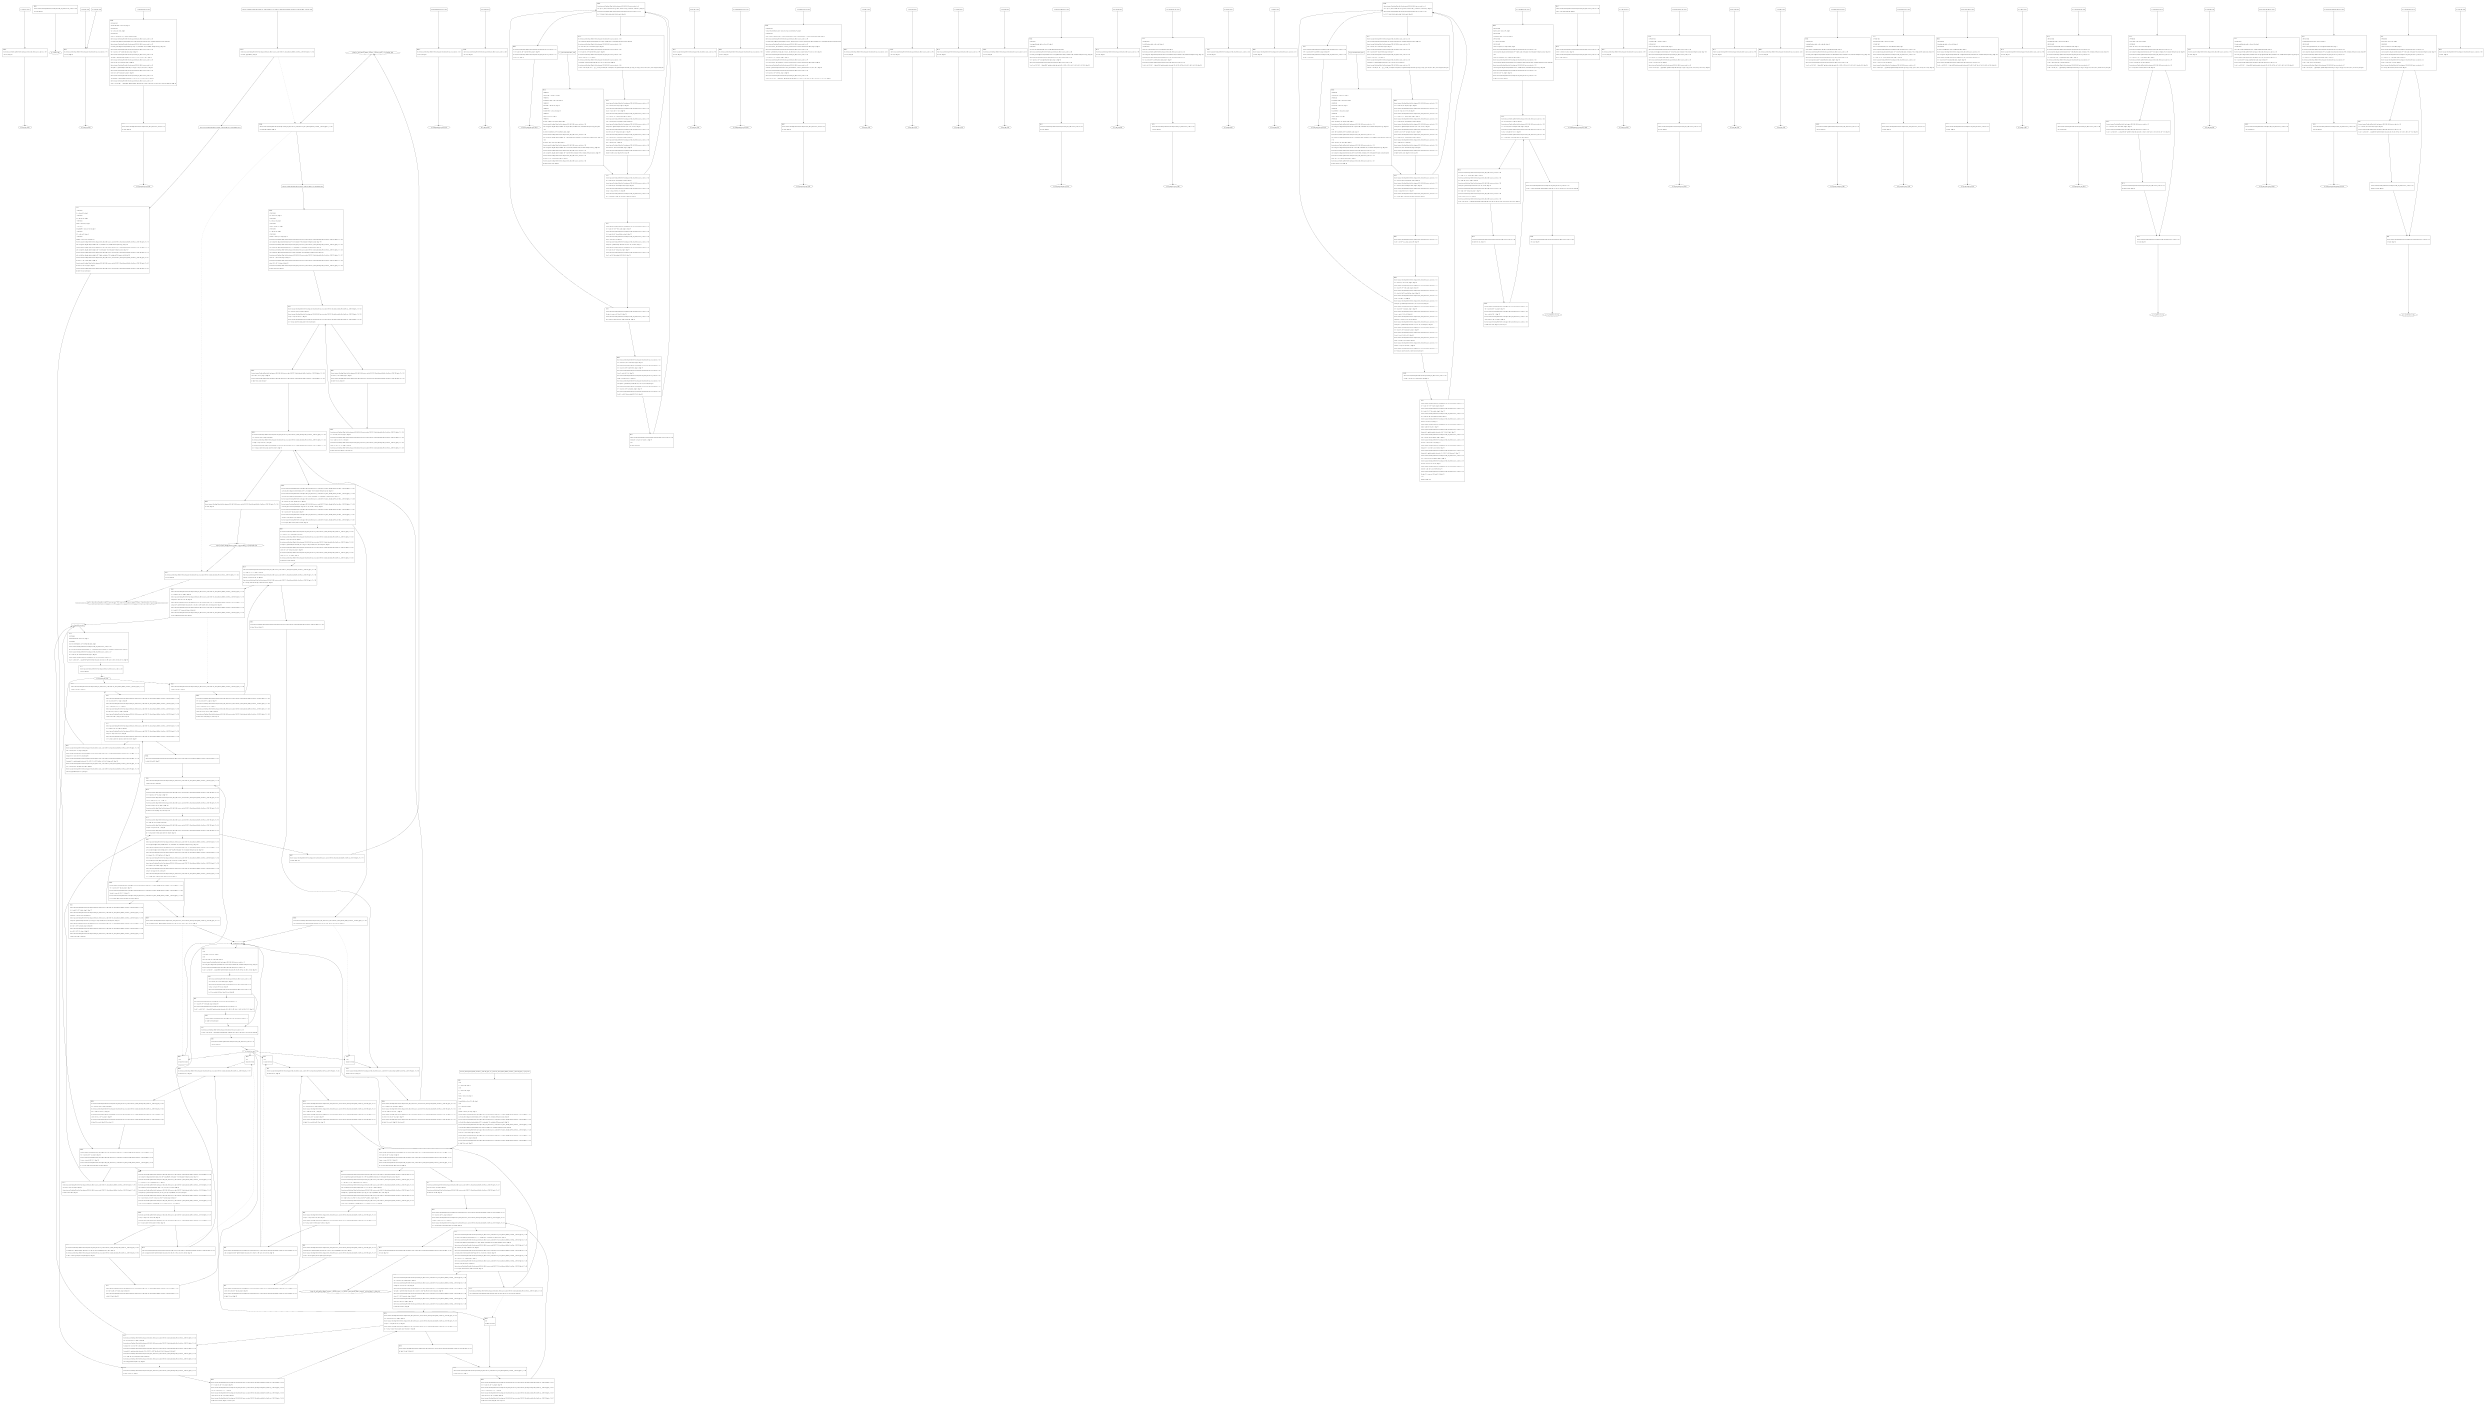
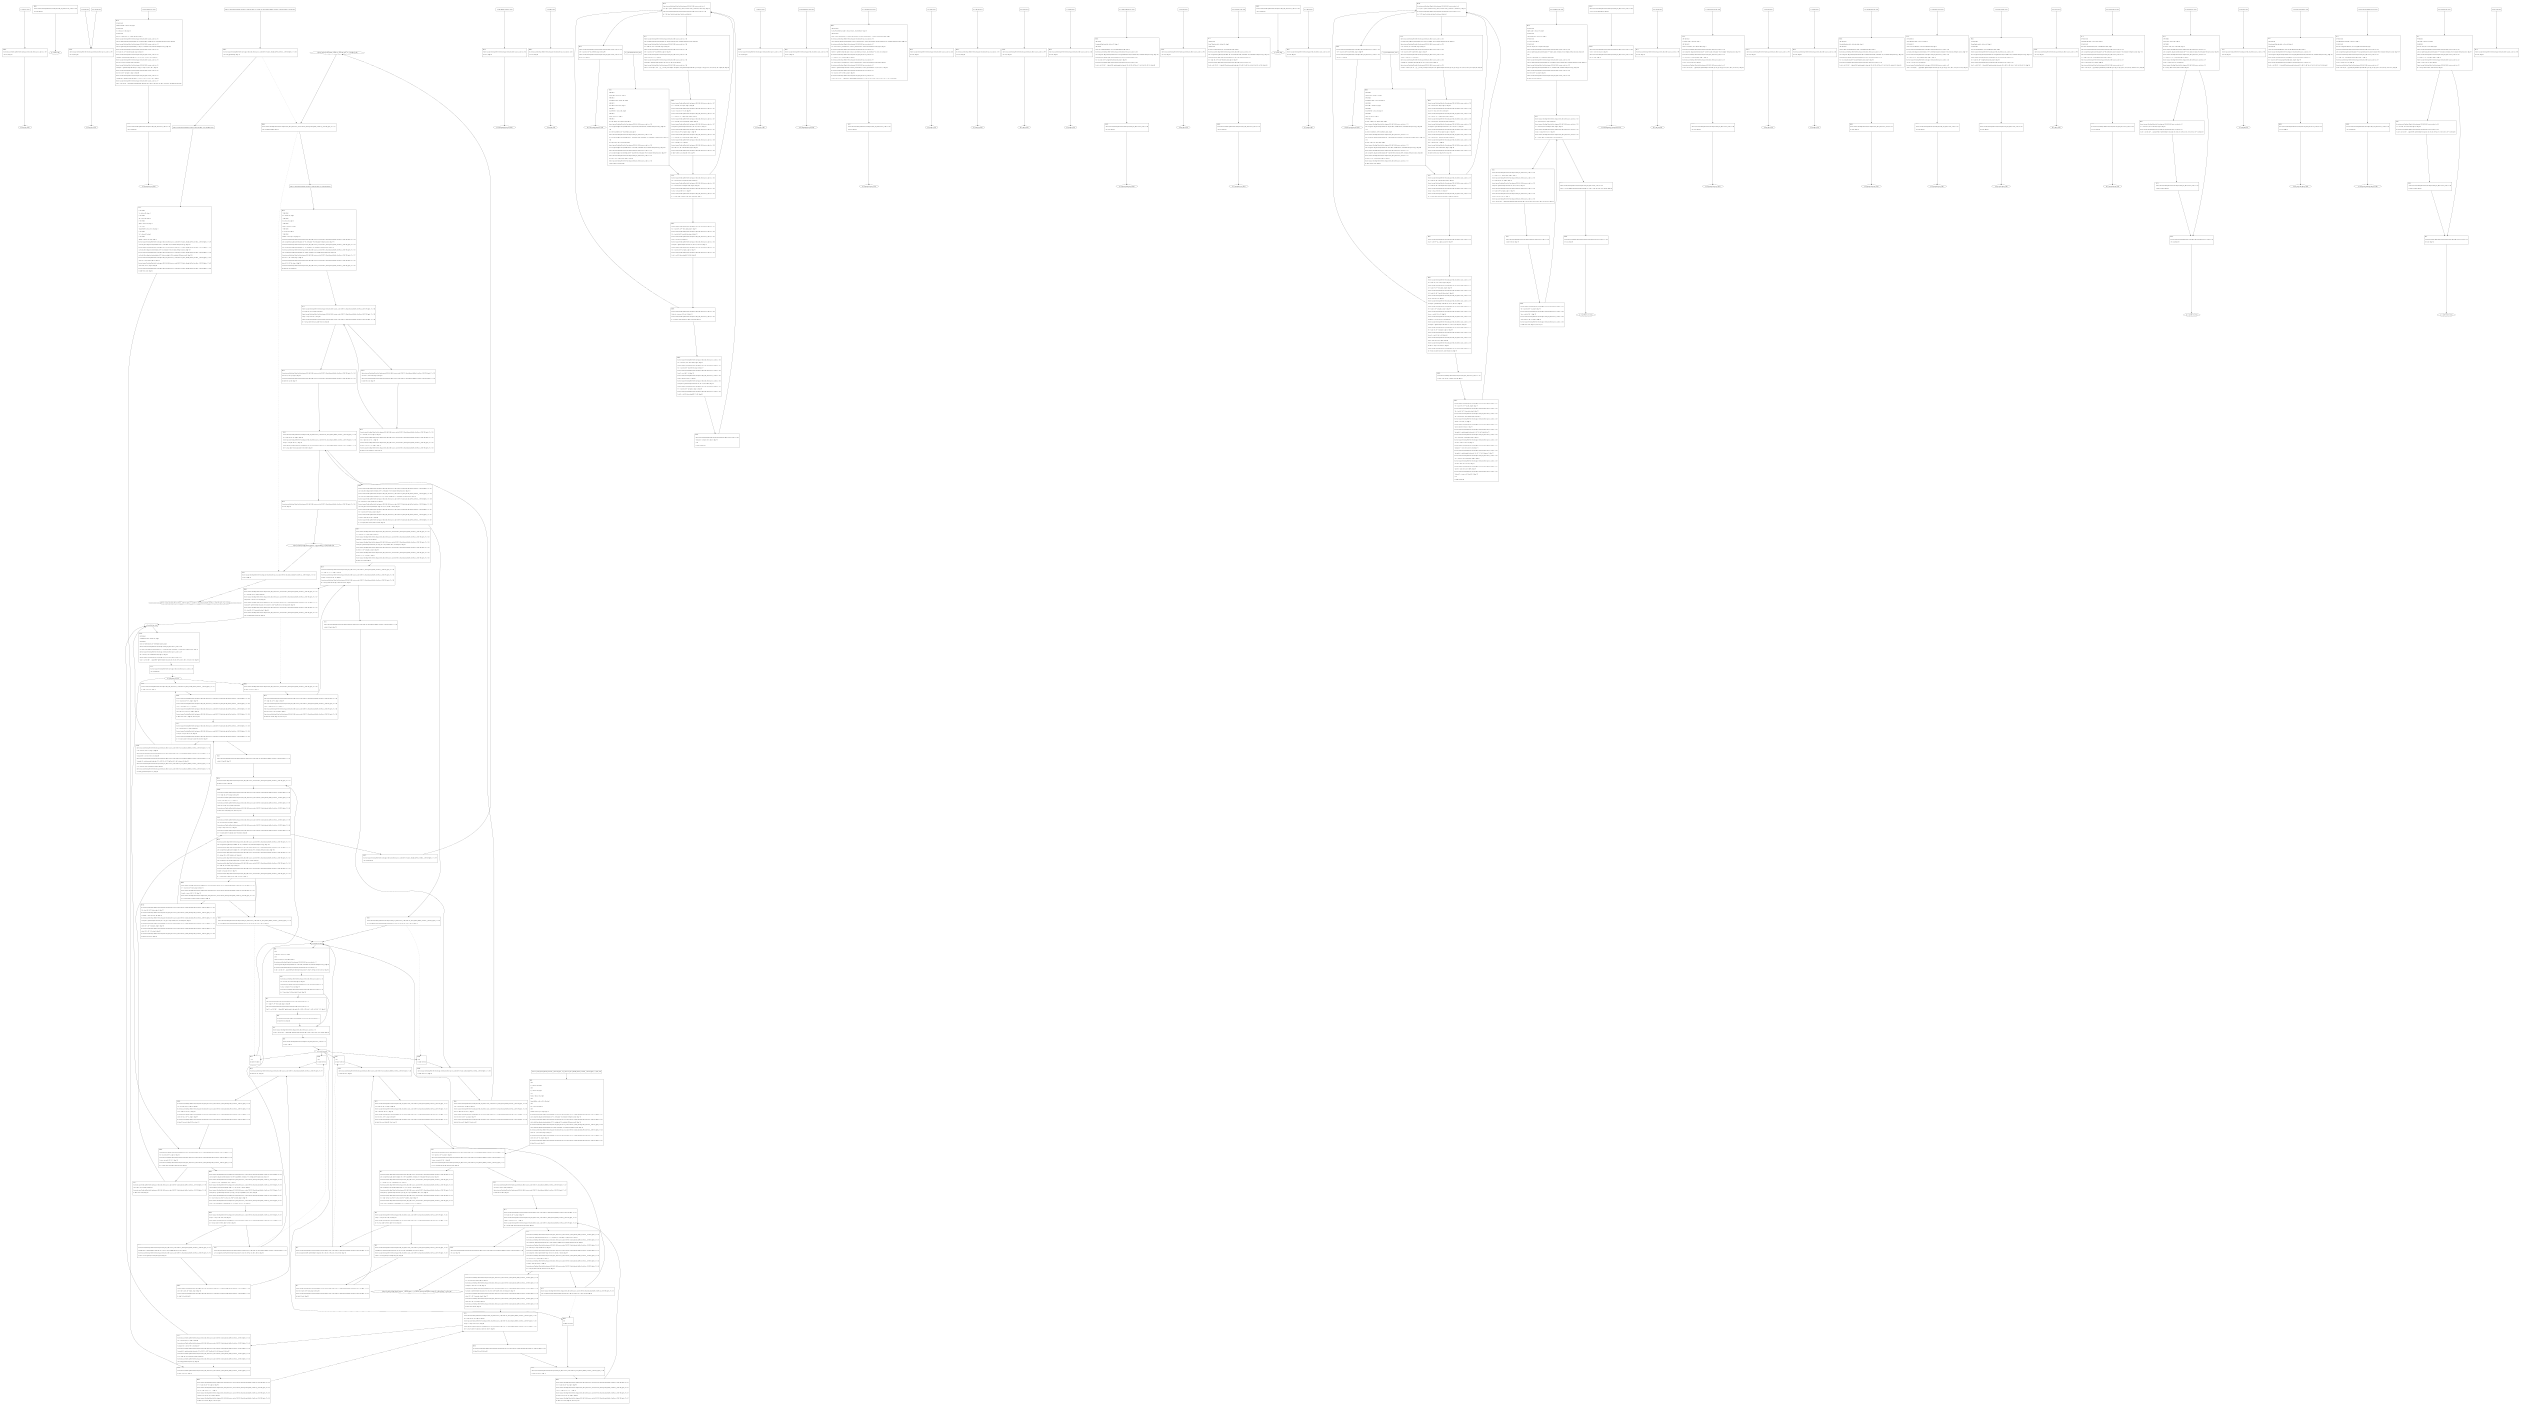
node "io_ll_bad5_start": removed
